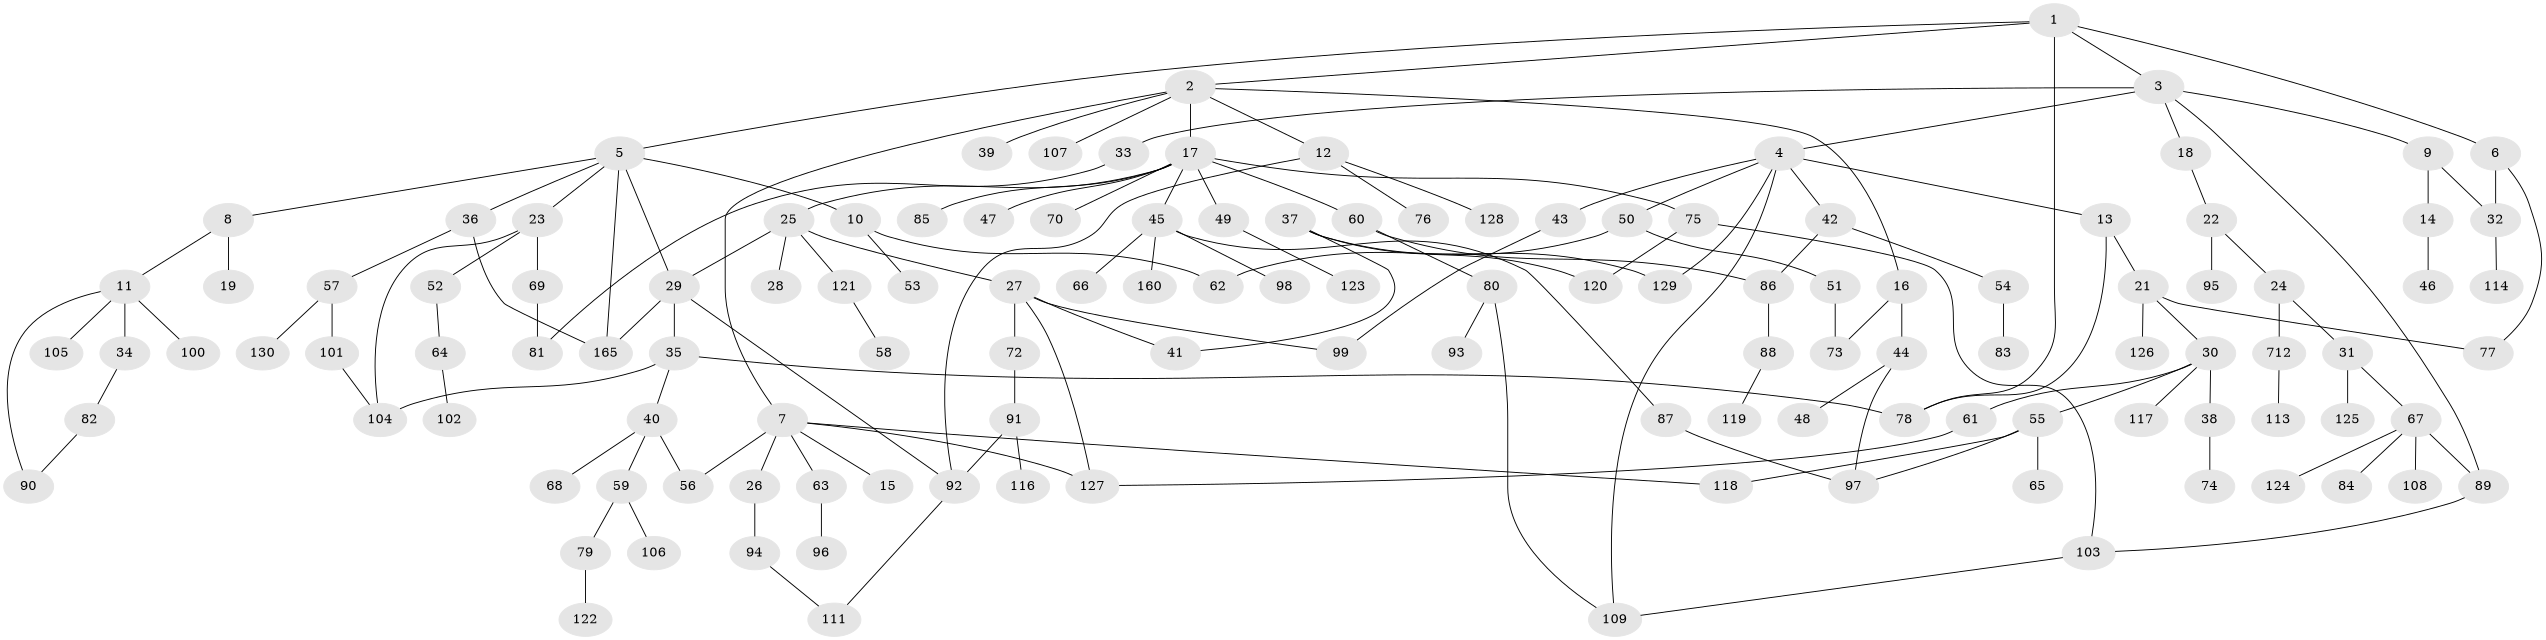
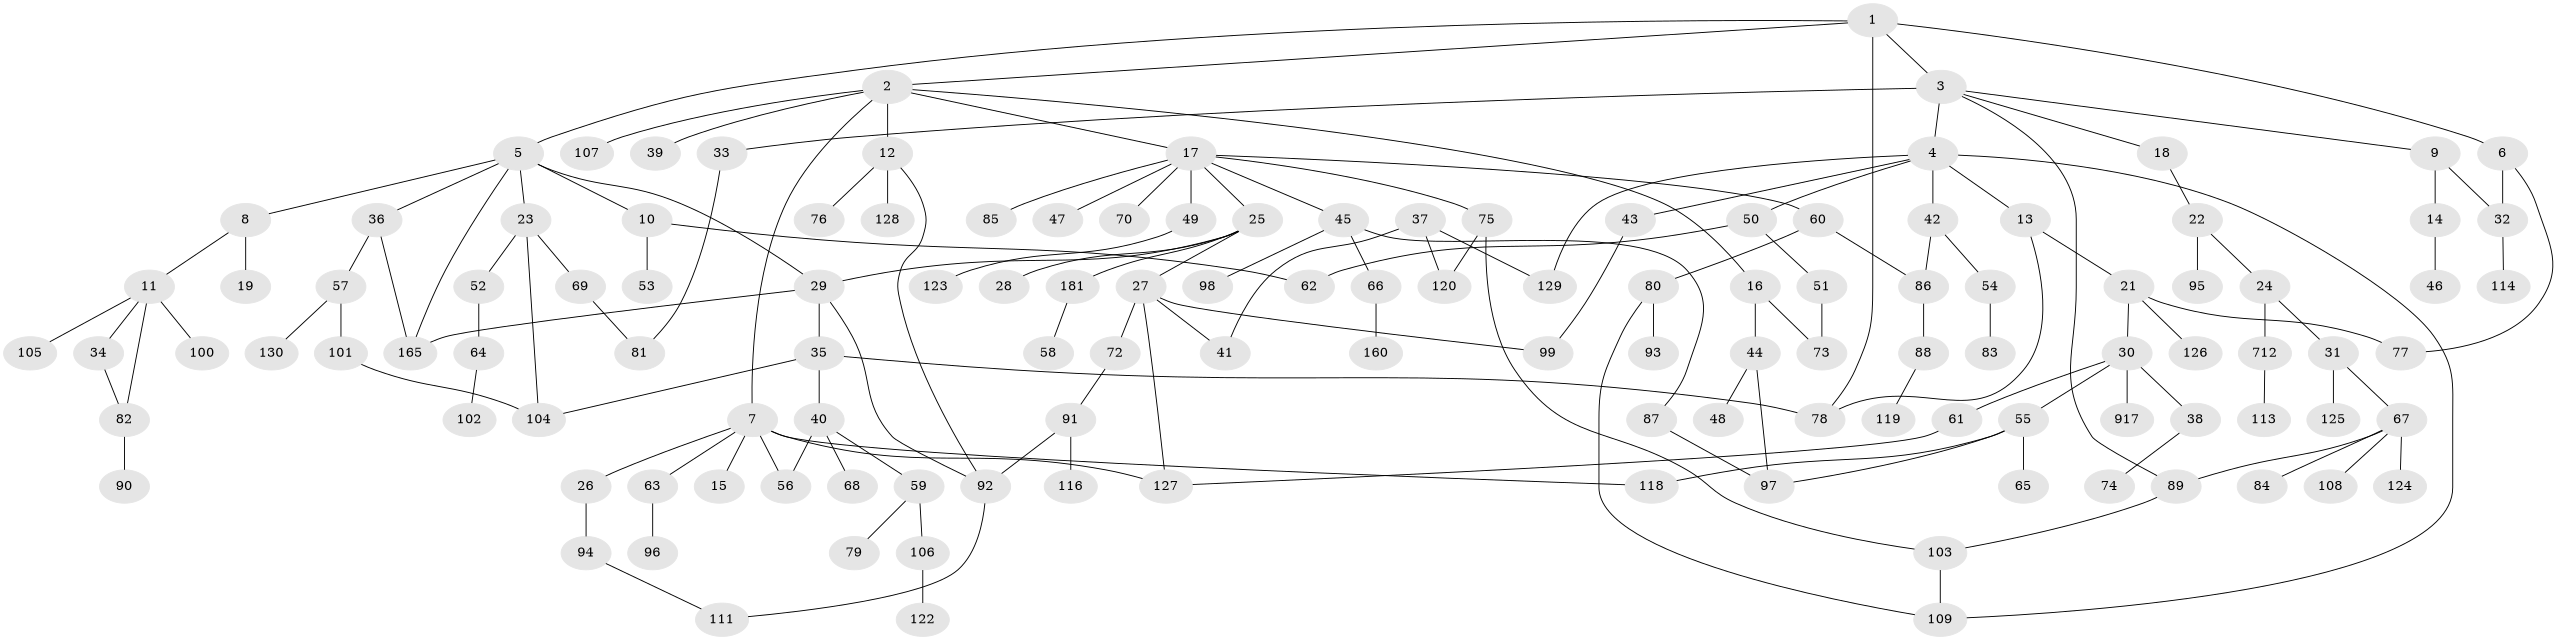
edge "45" -- "160": now "66" -- "160"
node "121": label "121" -> "181"
edge "11" -- "90": now "11" -- "82"
node "117": label "117" -> "917"
edge "79" -- "122": now "106" -- "122"
